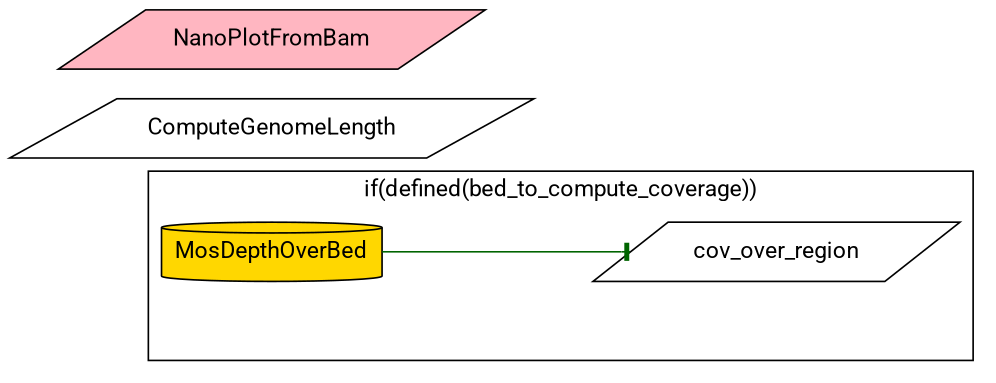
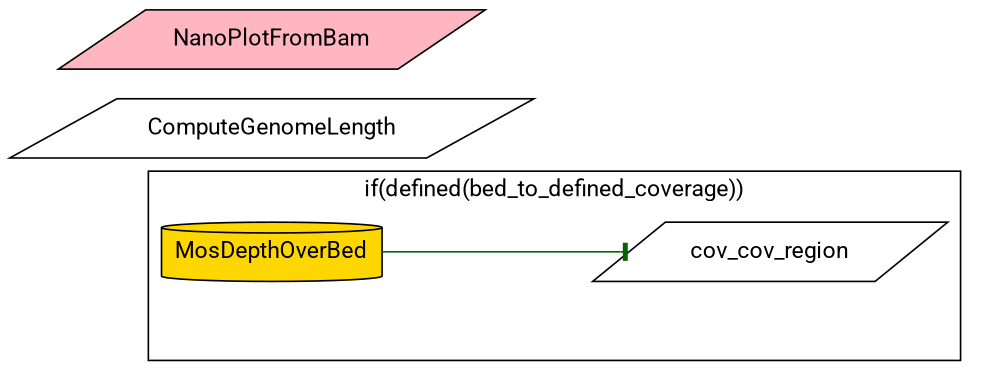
cluster "if(defined(bed_to_compute_coverage))": label "if(defined(bed_to_compute_coverage))" -> "if(defined(bed_to_defined_coverage))"
node "cov_over_region": label "cov_over_region" -> "cov_cov_region"
